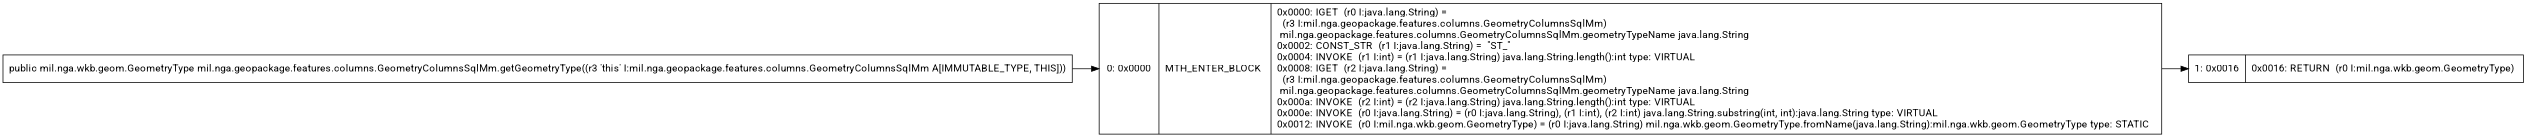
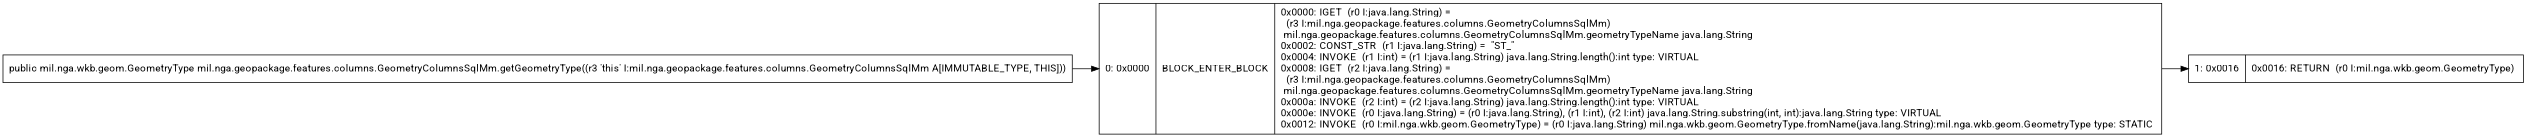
node "0: 0x0000": text "MTH_ENTER_BLOCK" -> "BLOCK_ENTER_BLOCK"
